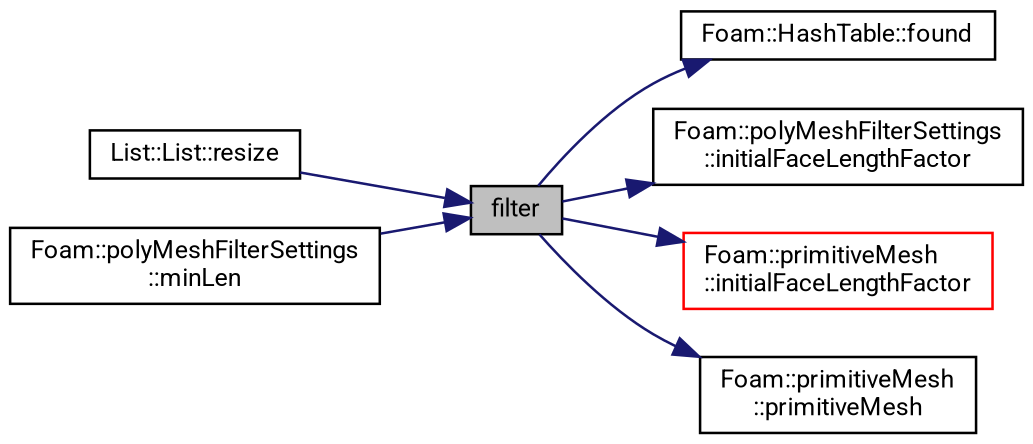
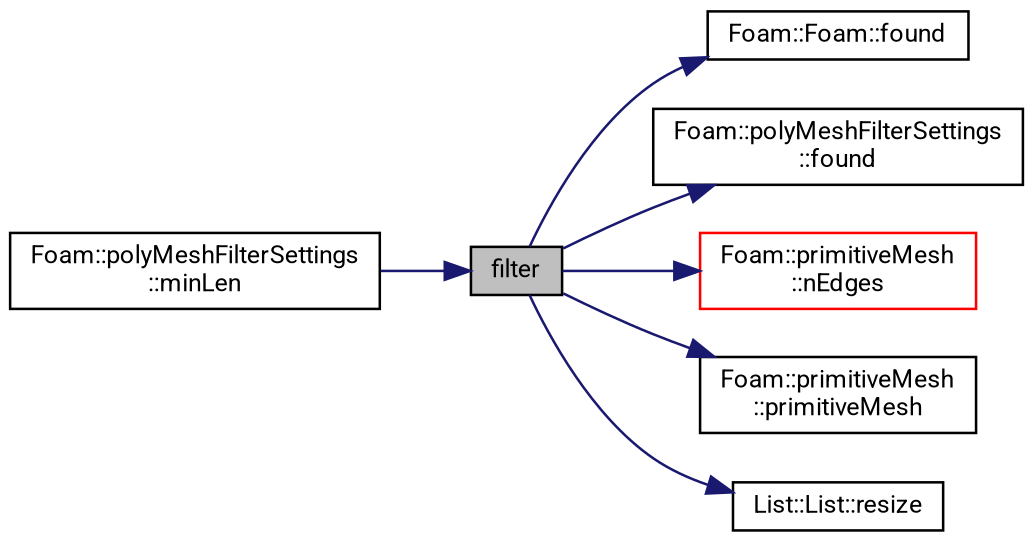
node "Foam::HashTable::found": label "Foam::HashTable::found" -> "Foam::Foam::found"
node "Foam::polyMeshFilterSettings ::initialFaceLengthFactor": label "Foam::polyMeshFilterSettings ::initialFaceLengthFactor" -> "Foam::polyMeshFilterSettings ::found"
edge "List::List::resize" -> "filter": reversed
node "Foam::primitiveMesh ::initialFaceLengthFactor": label "Foam::primitiveMesh ::initialFaceLengthFactor" -> "Foam::primitiveMesh ::nEdges"
